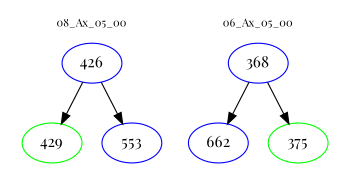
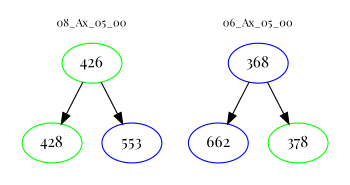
node "426": color blue -> green
node "429": label "429" -> "428"
node "375": label "375" -> "378"
